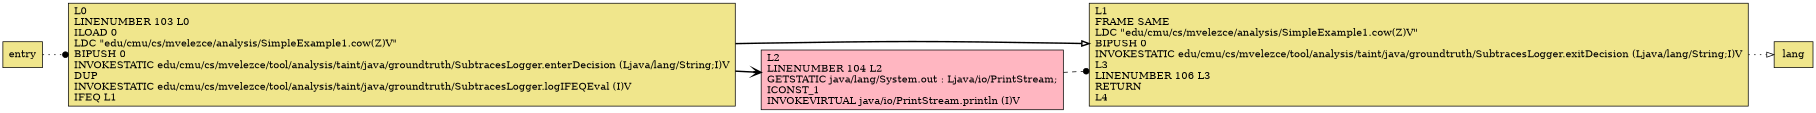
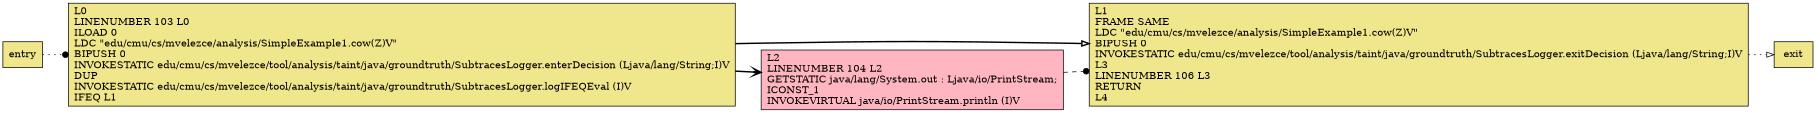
node "lang": label "lang" -> "exit"
